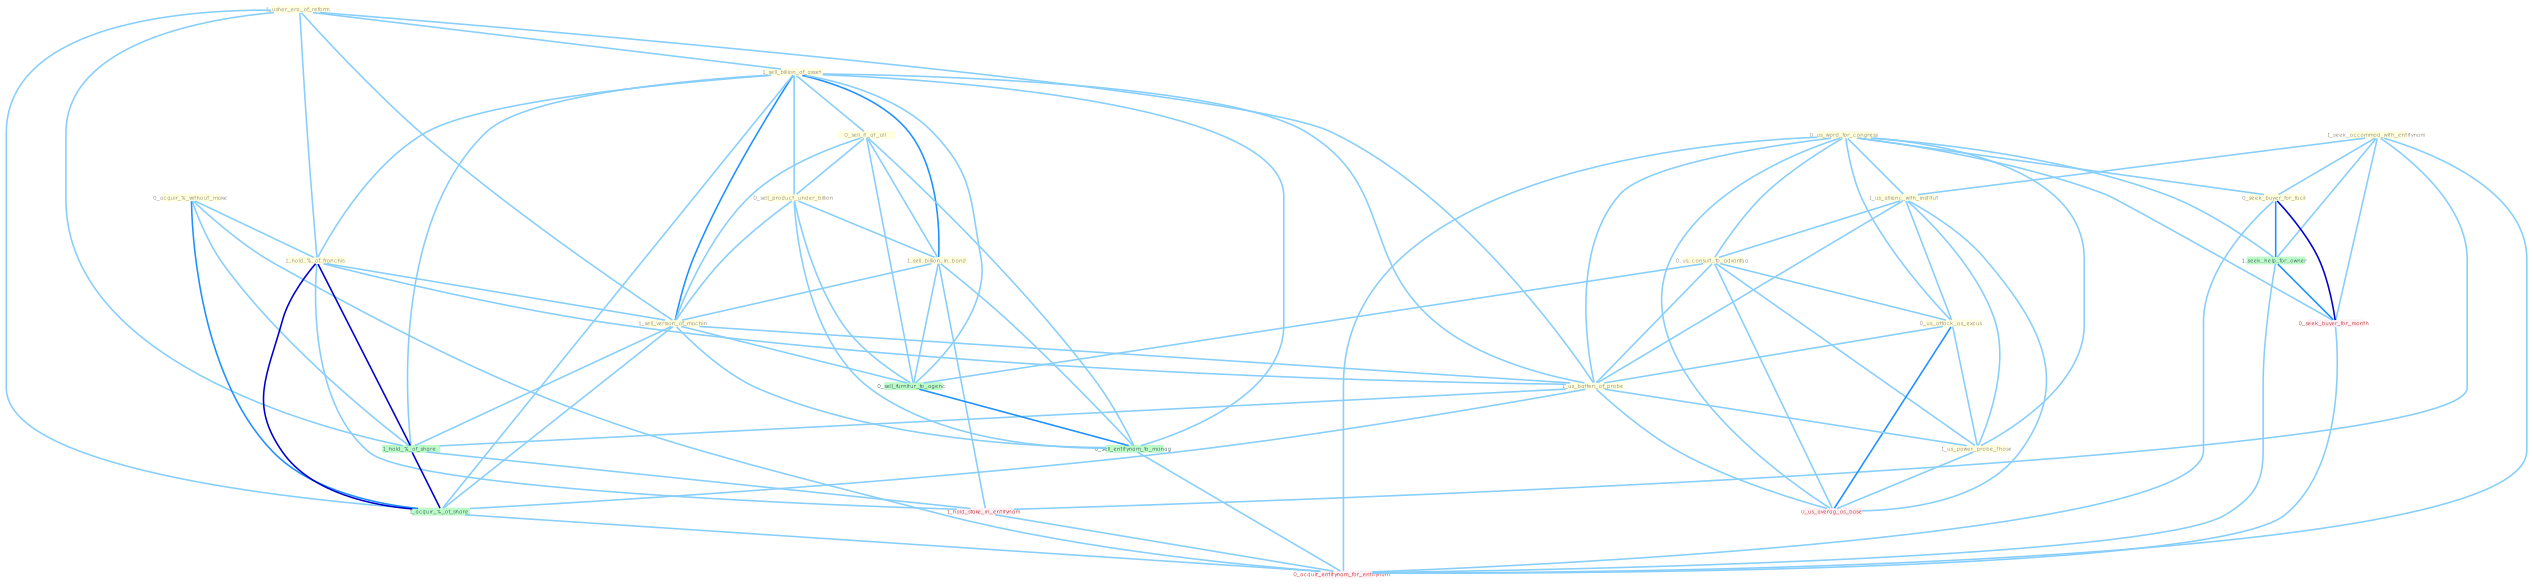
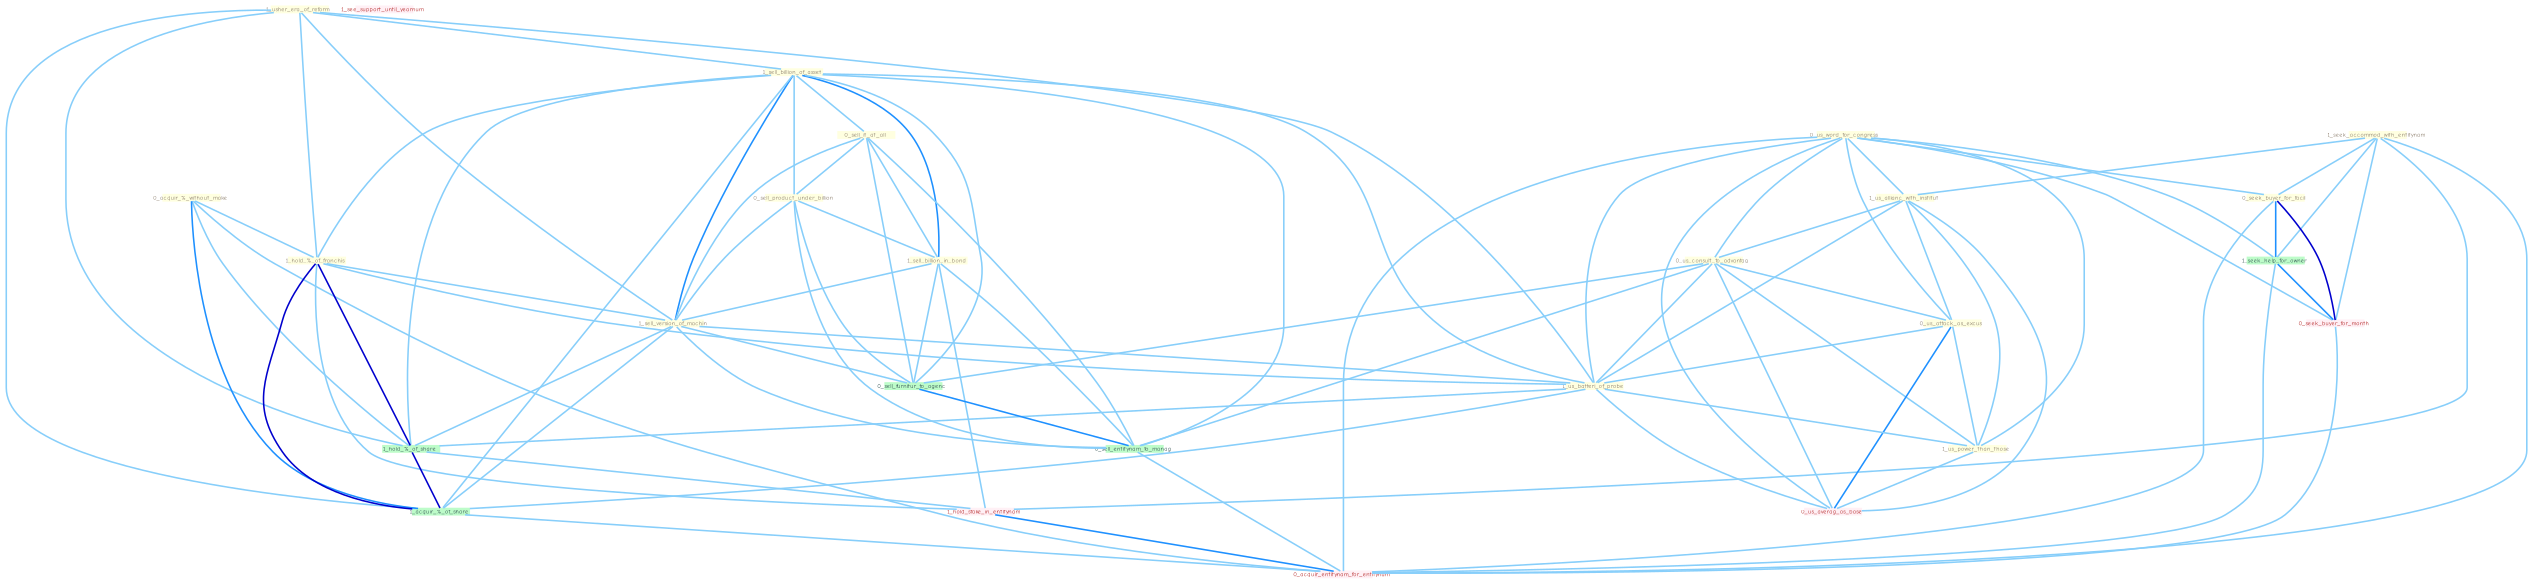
node "1_see_support_until_yearnum": added
edge "0_us_consult_to_advantag" -- "0_sell_entitynam_to_manag": added
node "1_us_power_probe_those": label "1_us_power_probe_those" -> "1_us_power_than_those"
edge "1_hold_stake_in_entitynam" -- "0_acquir_entitynam_for_entitynam": color #87cefa -> #1e90ff
